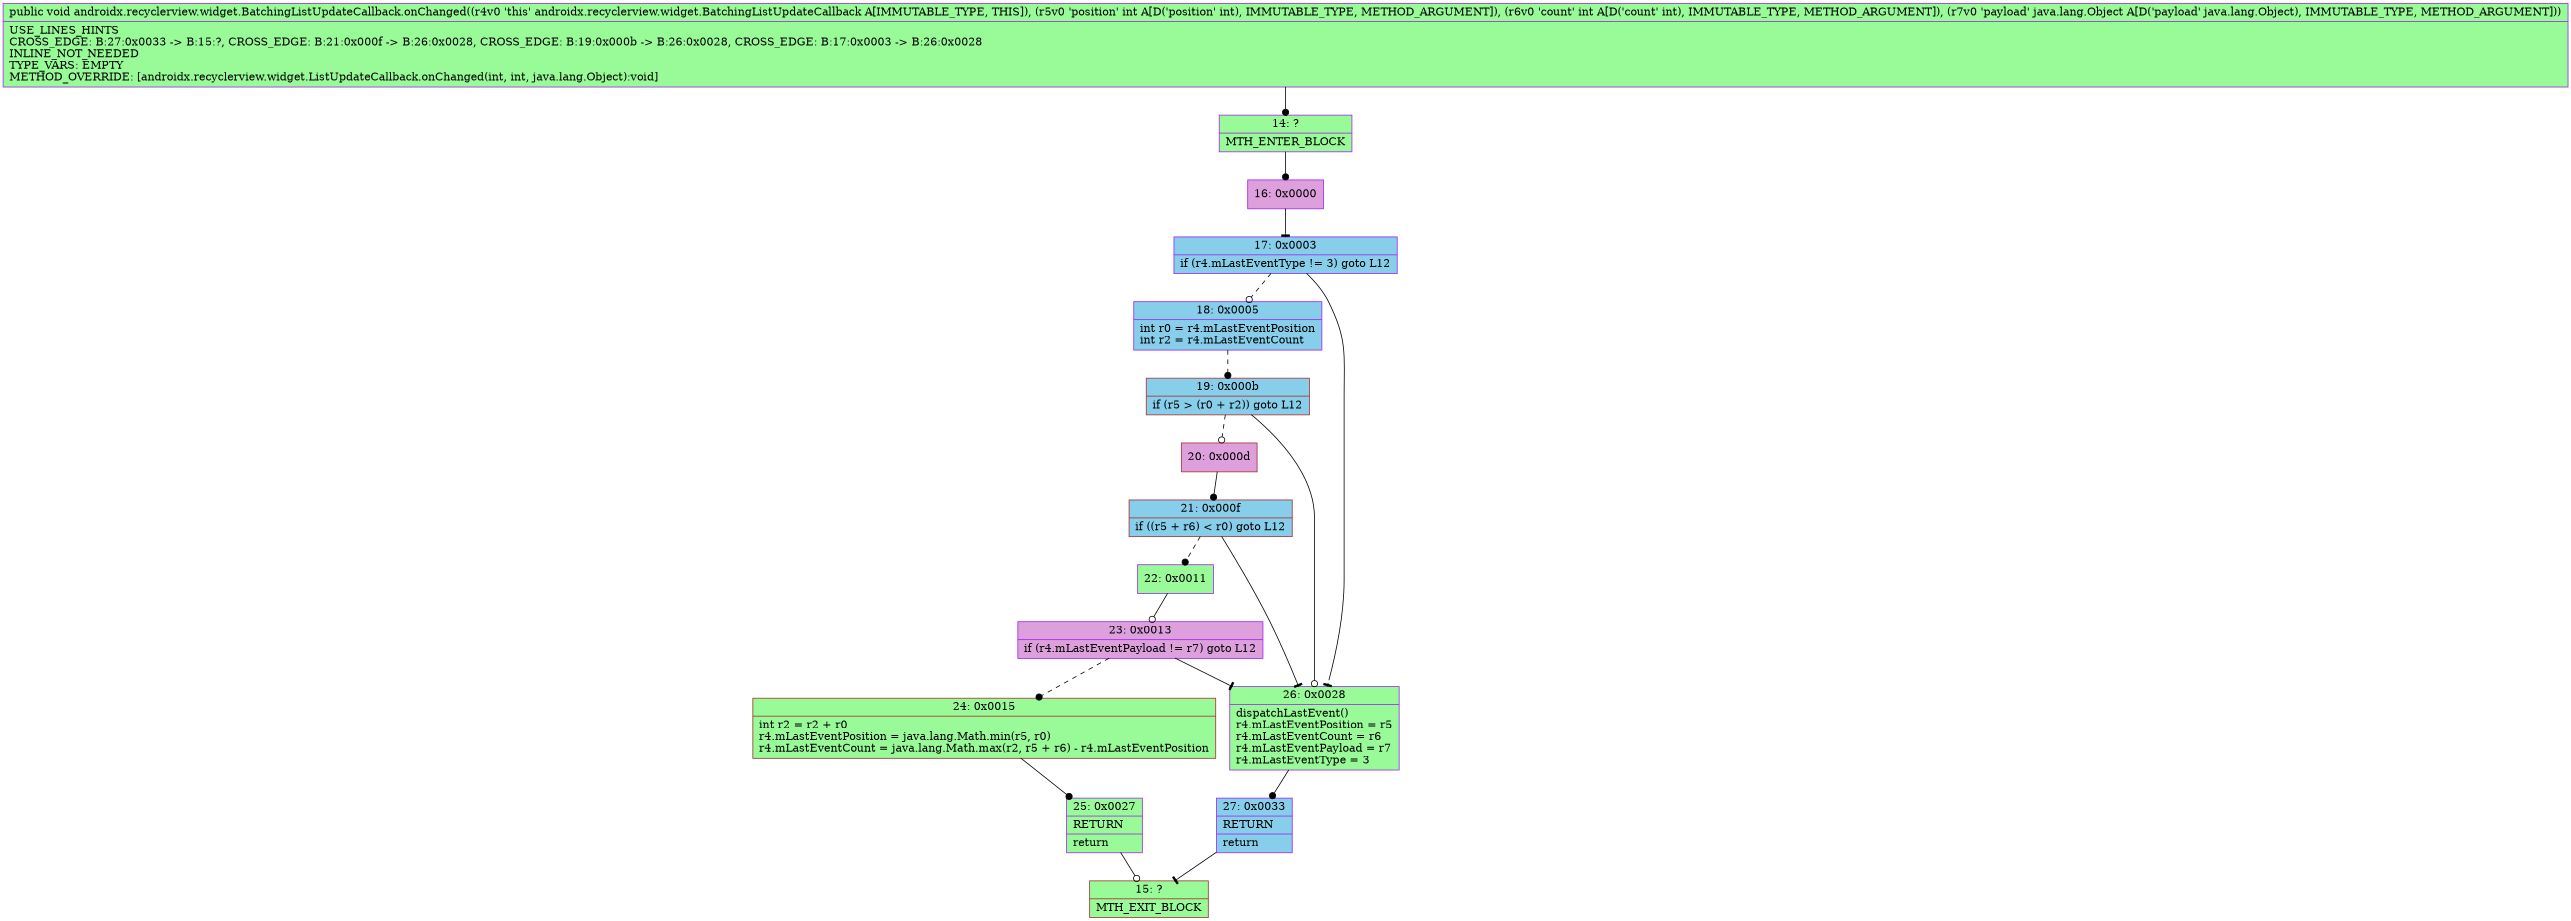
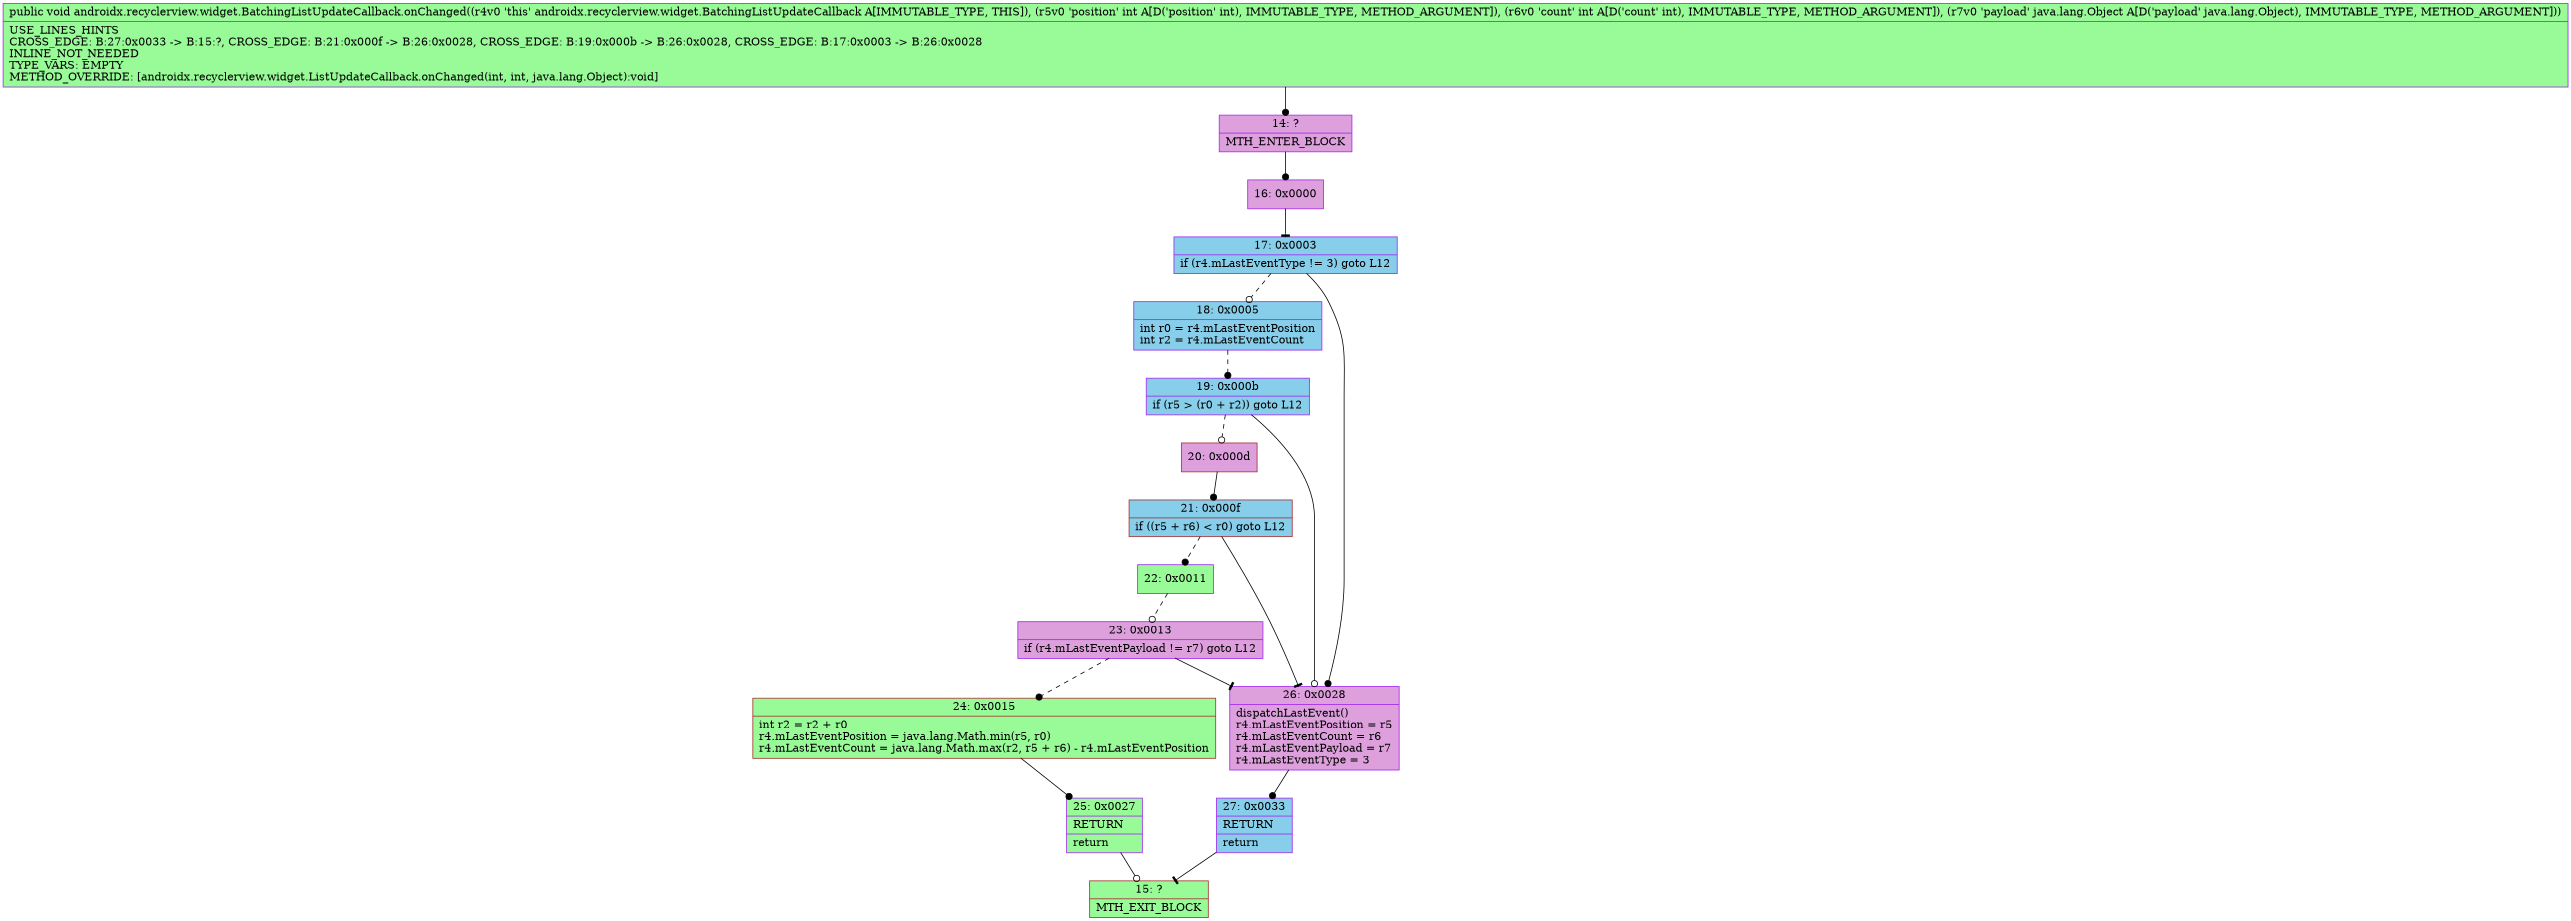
node "14: ?": fillcolor palegreen -> plum
node "19: 0x000b": color brown -> purple
edge "17: 0x0003" -> "26: 0x0028": arrowhead tee -> dot
edge "22: 0x0011" -> "23: 0x0013": style solid -> dashed
node "26: 0x0028": fillcolor palegreen -> plum
